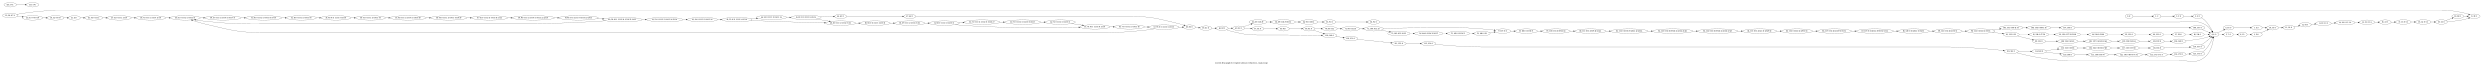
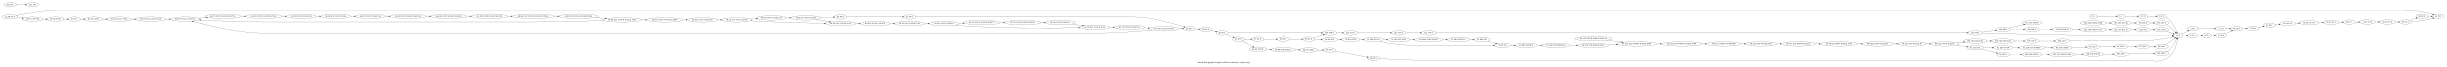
edge "80, 111: 0 33 38 39 40 41 42" -> "81, 112: 0 33 38 39 40 41 42 43 44": now "80, 111: 0 33 38 39 40 41 42" -> "82, 113: 0 33 38 39 40 41 43 44 45 46"
edge "115, 163: 0 65 66" -> "116, 164: 0 65 66 67 68": removed
